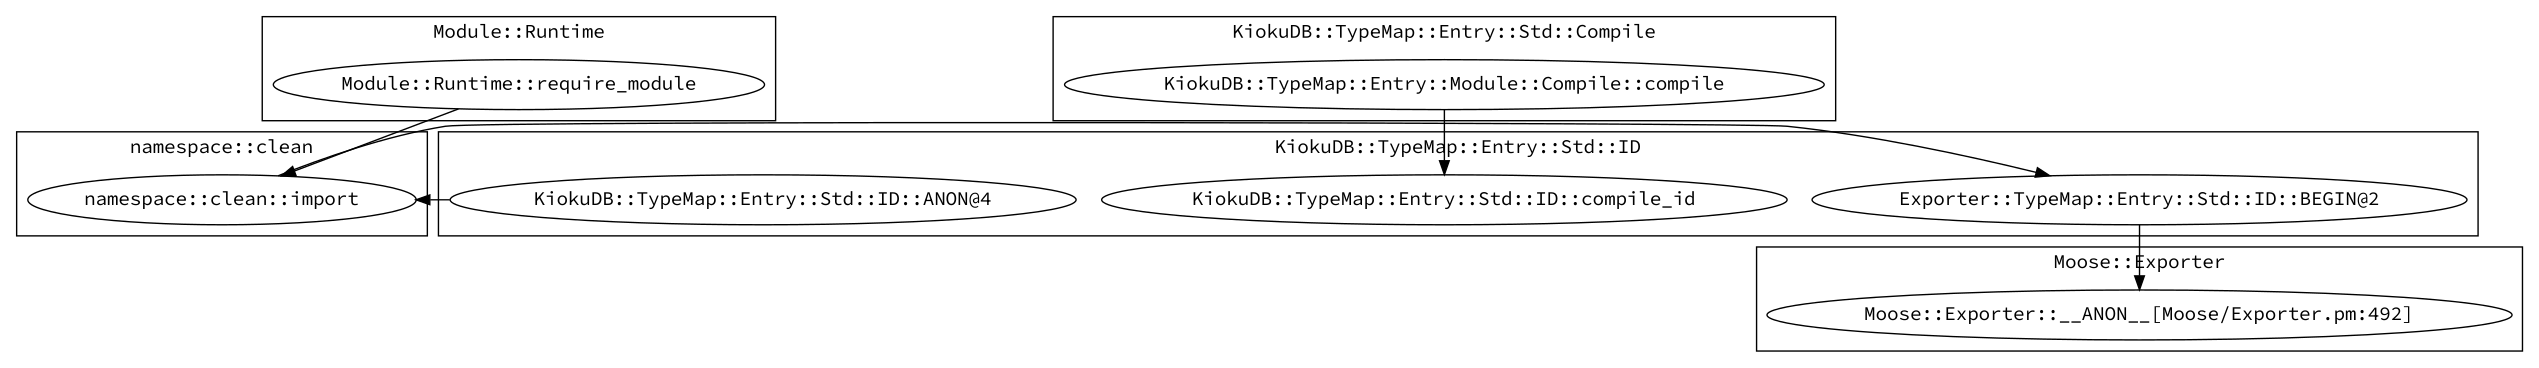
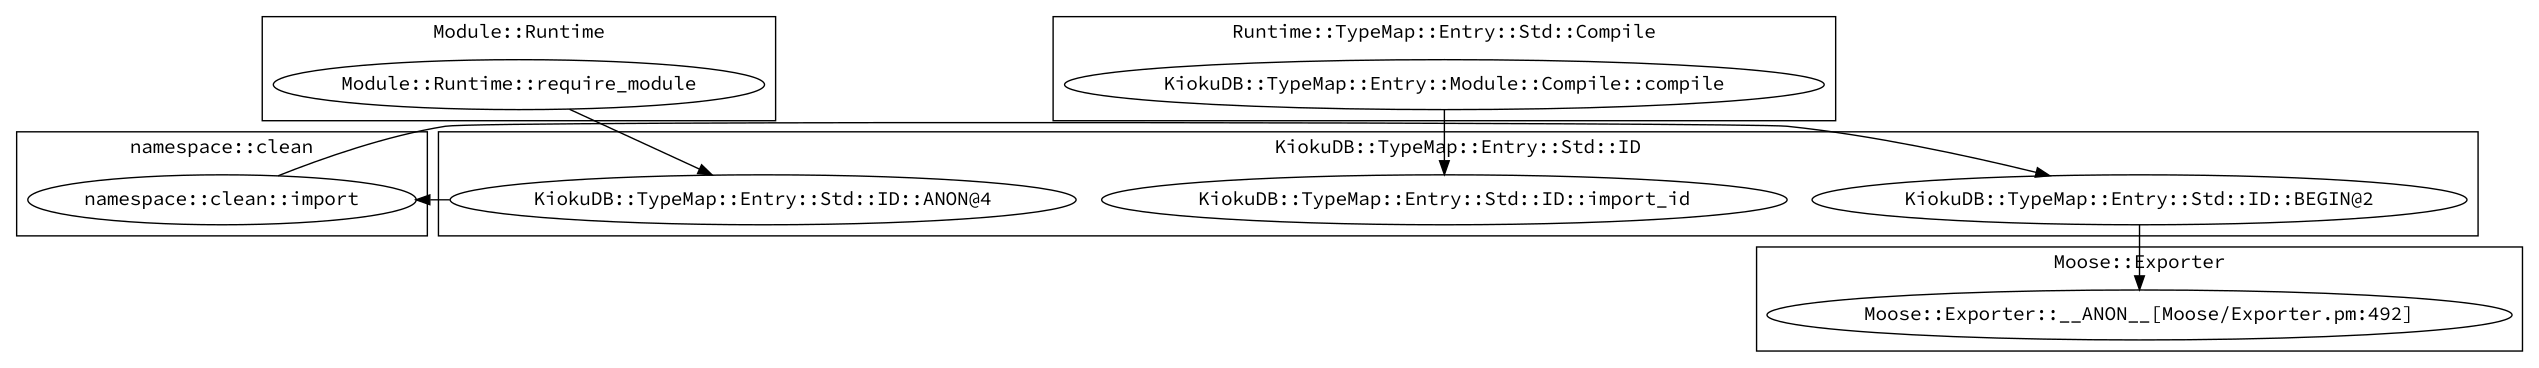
cluster "KiokuDB::TypeMap::Entry::Std::Compile": label "KiokuDB::TypeMap::Entry::Std::Compile" -> "Runtime::TypeMap::Entry::Std::Compile"
edge "Module::Runtime::require_module" -> "namespace::clean::import": now "Module::Runtime::require_module" -> "KiokuDB::TypeMap::Entry::Std::ID::ANON@4"
node "KiokuDB::TypeMap::Entry::Std::ID::compile_id": label "KiokuDB::TypeMap::Entry::Std::ID::compile_id" -> "KiokuDB::TypeMap::Entry::Std::ID::import_id"
node "Exporter::TypeMap::Entry::Std::ID::BEGIN@2": label "Exporter::TypeMap::Entry::Std::ID::BEGIN@2" -> "KiokuDB::TypeMap::Entry::Std::ID::BEGIN@2"
